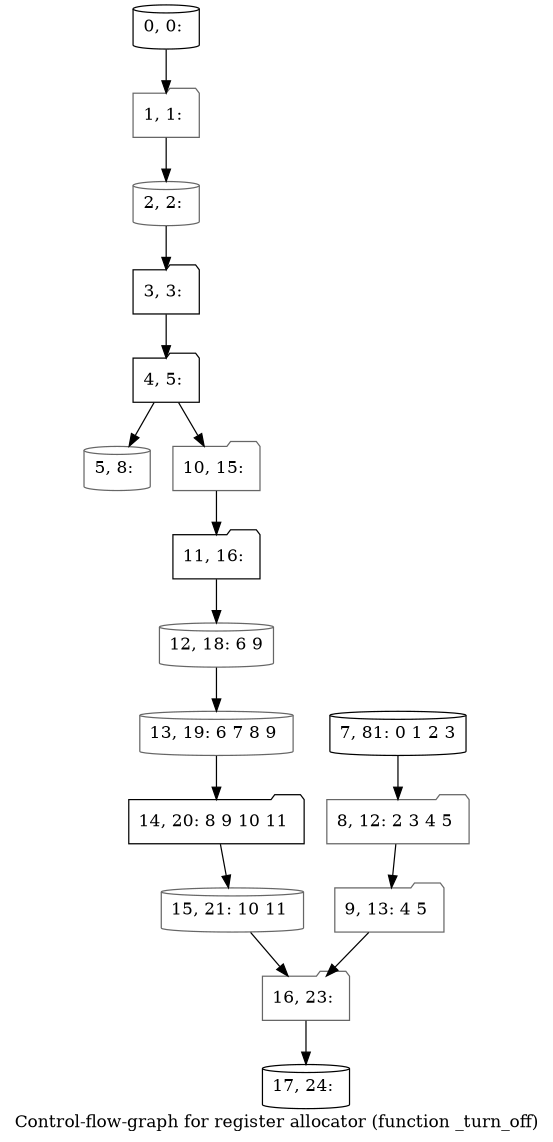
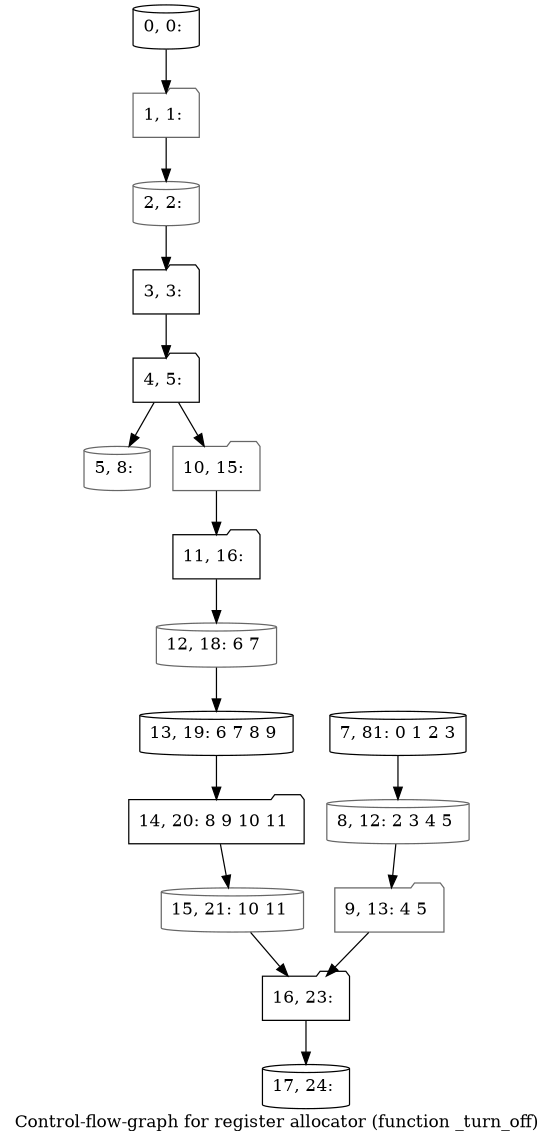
node "12, 18: 6 9": label "12, 18: 6 9" -> "12, 18: 6 7"
node "13, 19: 6 7 8 9": color gray40 -> black
node "8, 12: 2 3 4 5": shape folder -> cylinder
node "16, 23:": color gray40 -> black
